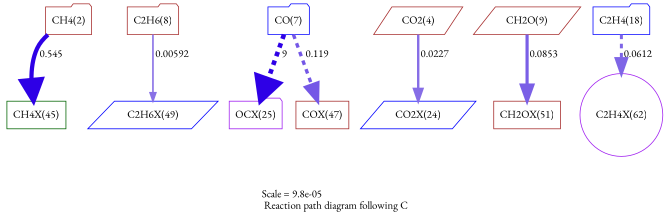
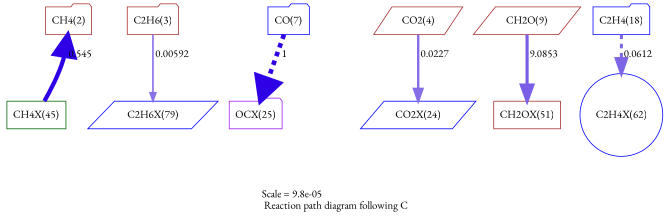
node "C2H6(8)": label "C2H6(8)" -> "C2H6(3)"
edge "CO(7)" -> "OCX(25)": label " 9" -> " 1"
edge "CH2O(9)" -> "CH2OX(51)": label " 0.0853" -> " 9.0853"
edge "CH4(2)" -> "CH4X(45)": reversed
node "C2H6X(49)": label "C2H6X(49)" -> "C2H6X(79)"
node "COX(47)": removed
node "C2H4X(62)": color purple -> blue
